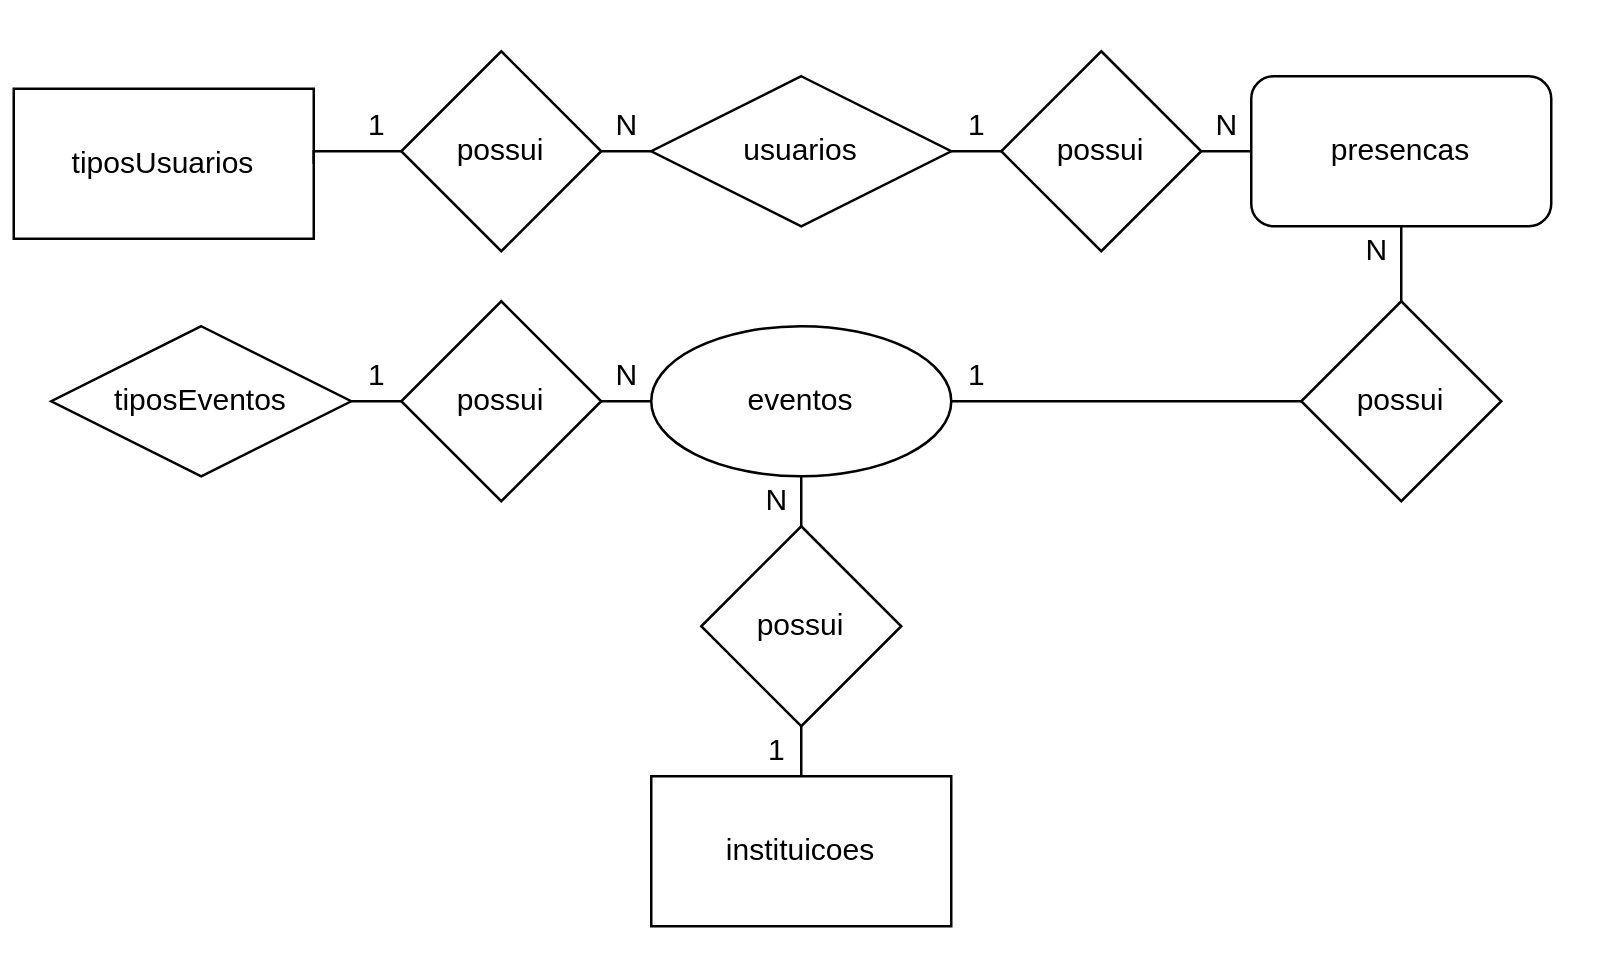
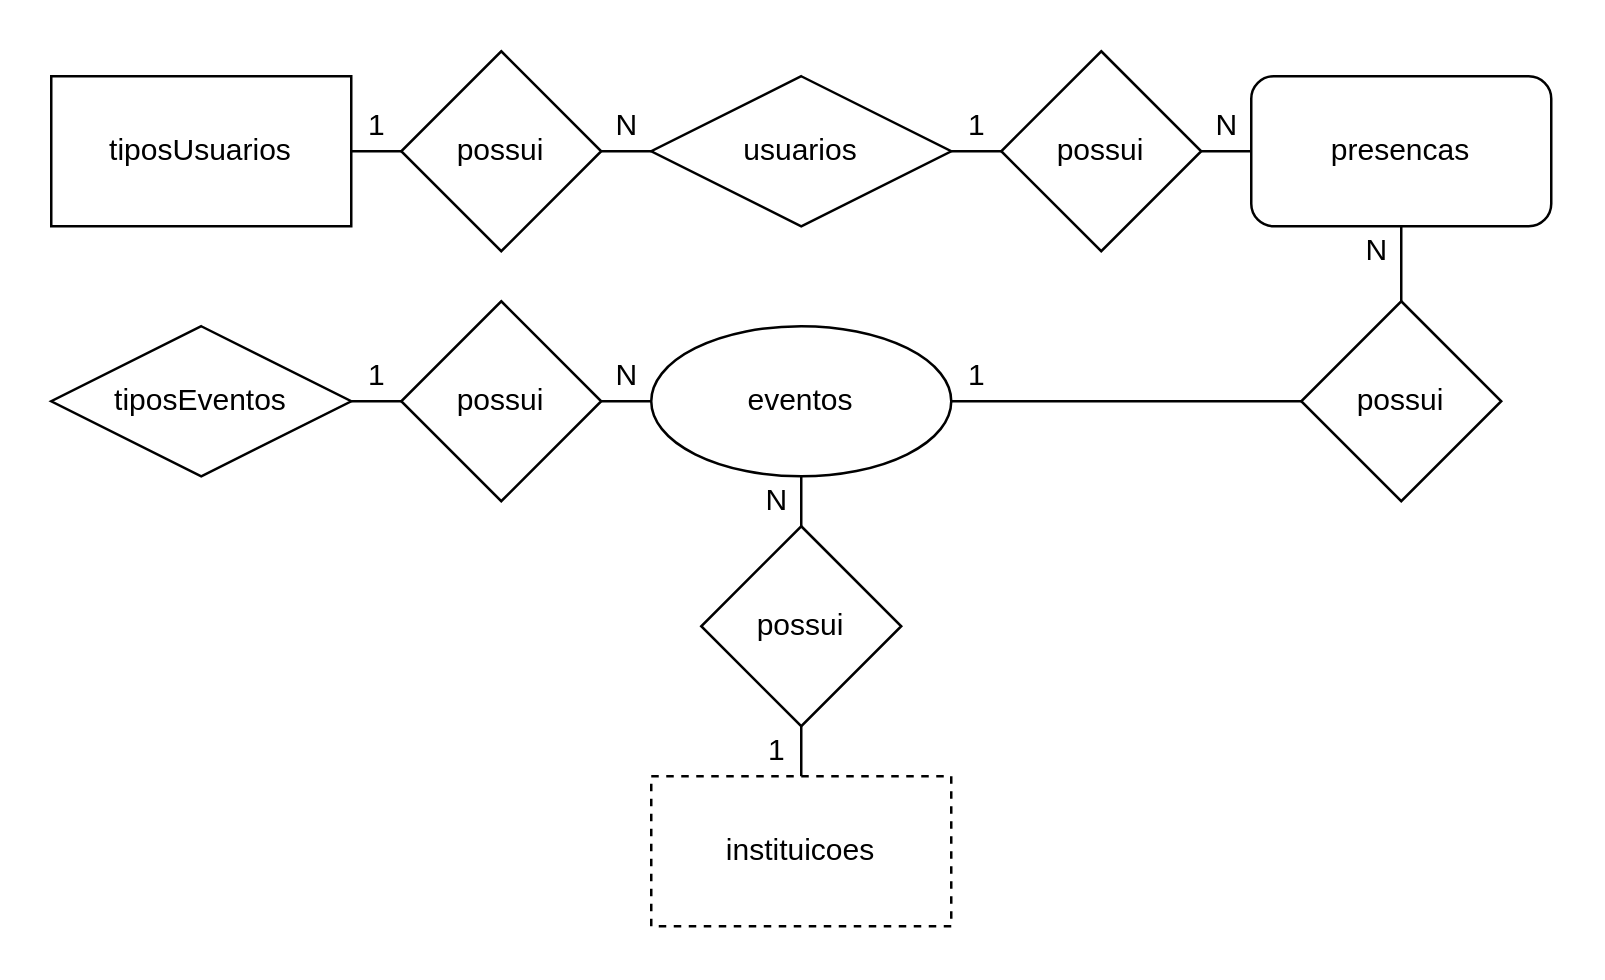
node "tiposUsuarios": moved (164, 164) -> (201, 151)
node "instituicoes": style solid -> dashed
